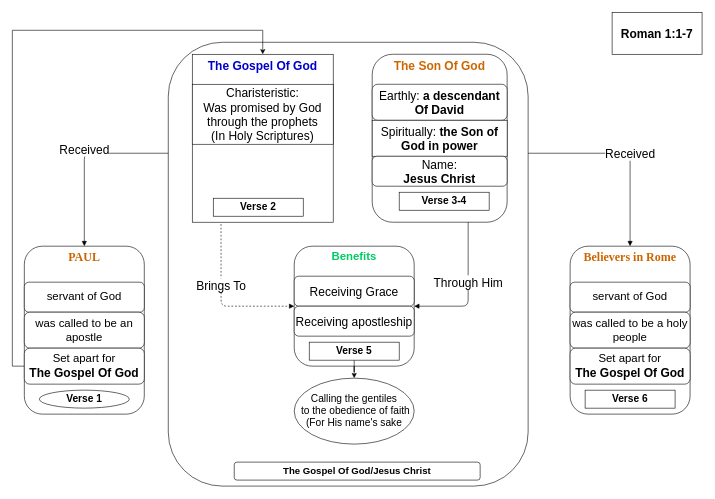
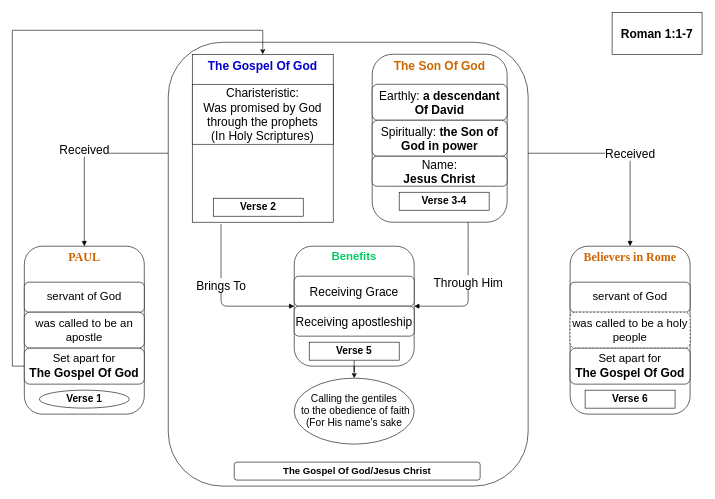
node "Spiritually: the Son of God in power": shape rectangle -> rounded rectangle
edge "The Gospel Of God" -> "Benefits": style dashed -> solid
node "was called to be a holy people": style solid -> dashed
